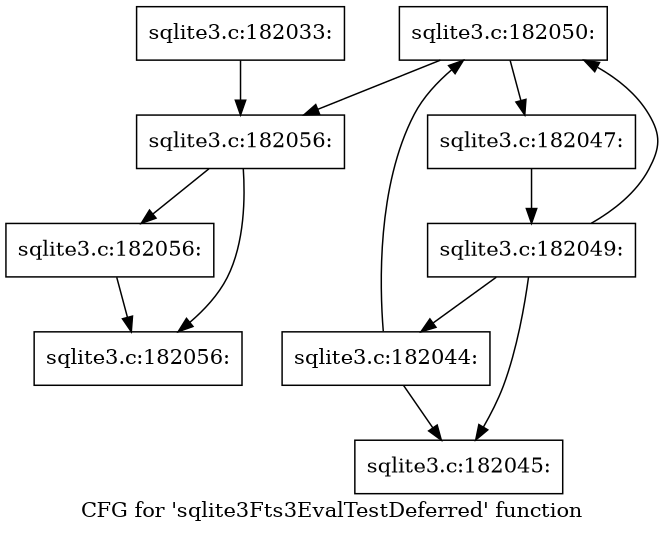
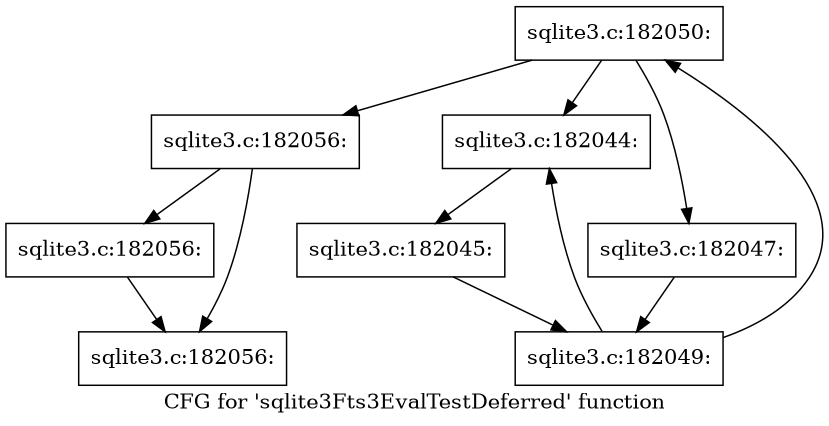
node "sqlite3.c:182033:": removed
edge "sqlite3.c:182044:" -> "sqlite3.c:182050:": reversed
edge "sqlite3.c:182049:" -> "sqlite3.c:182045:": reversed
